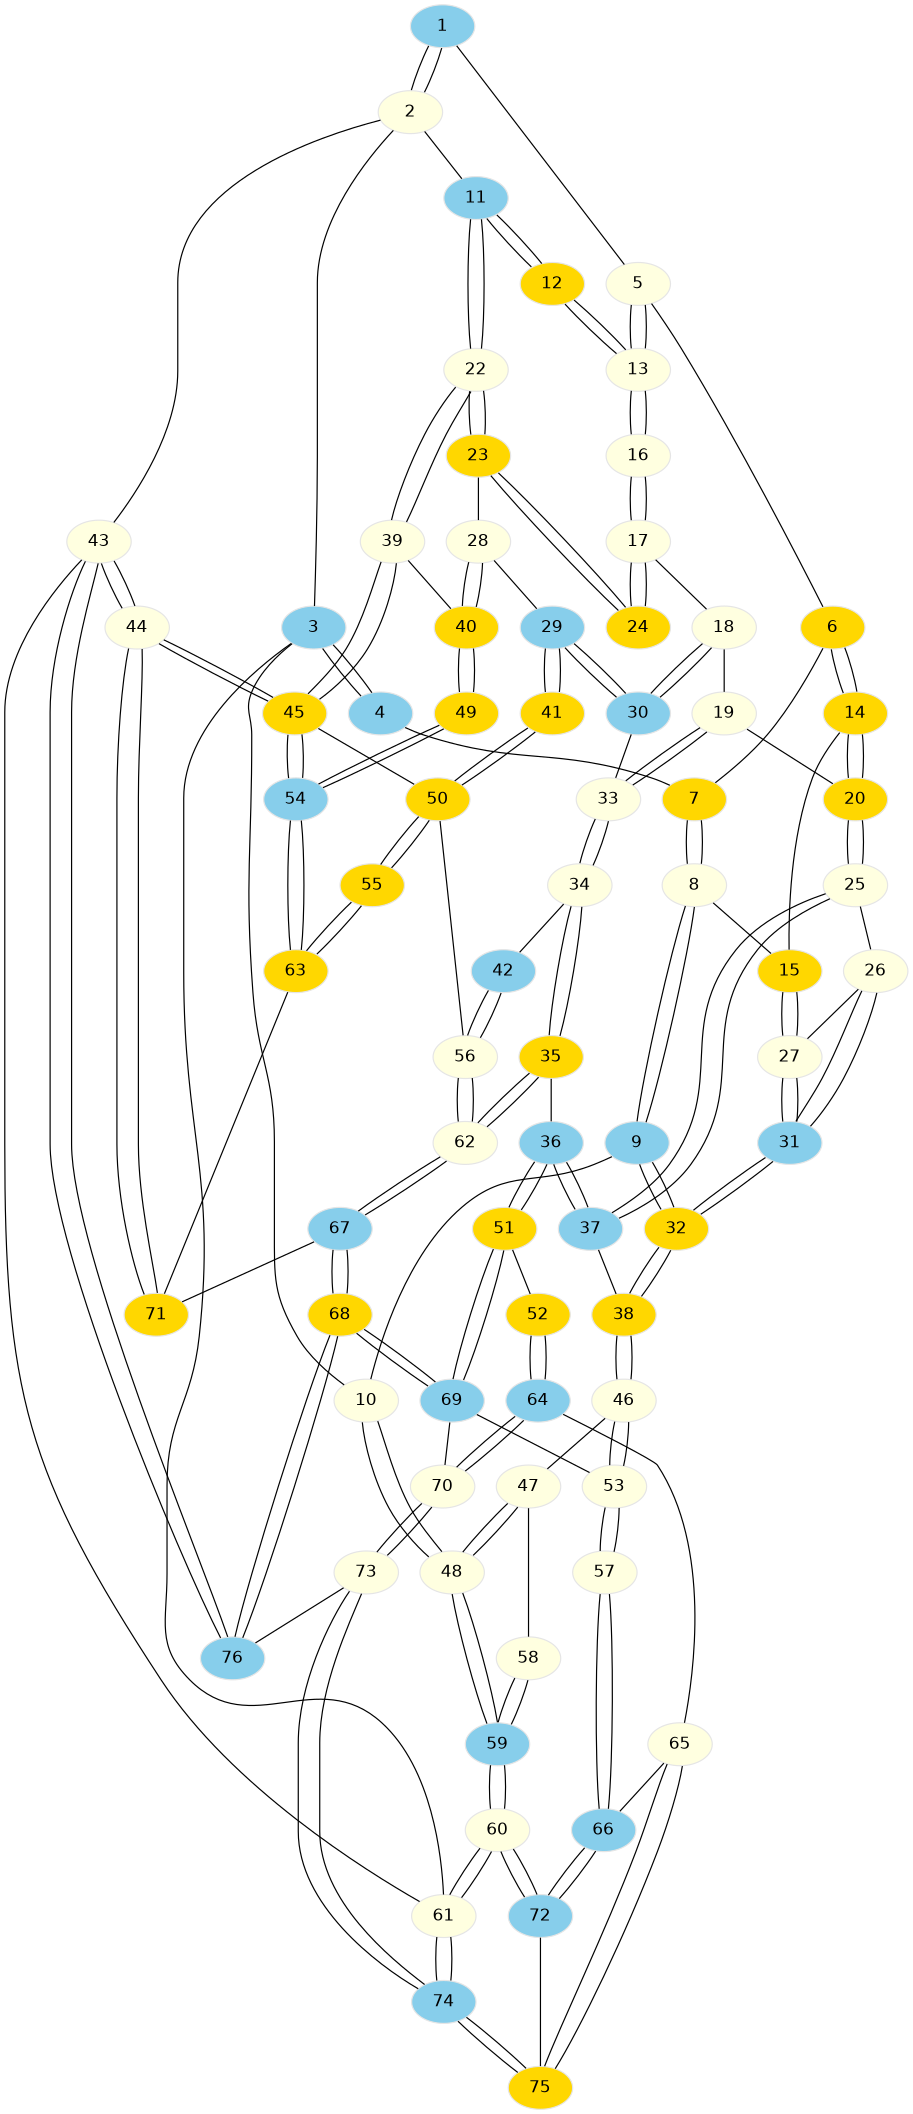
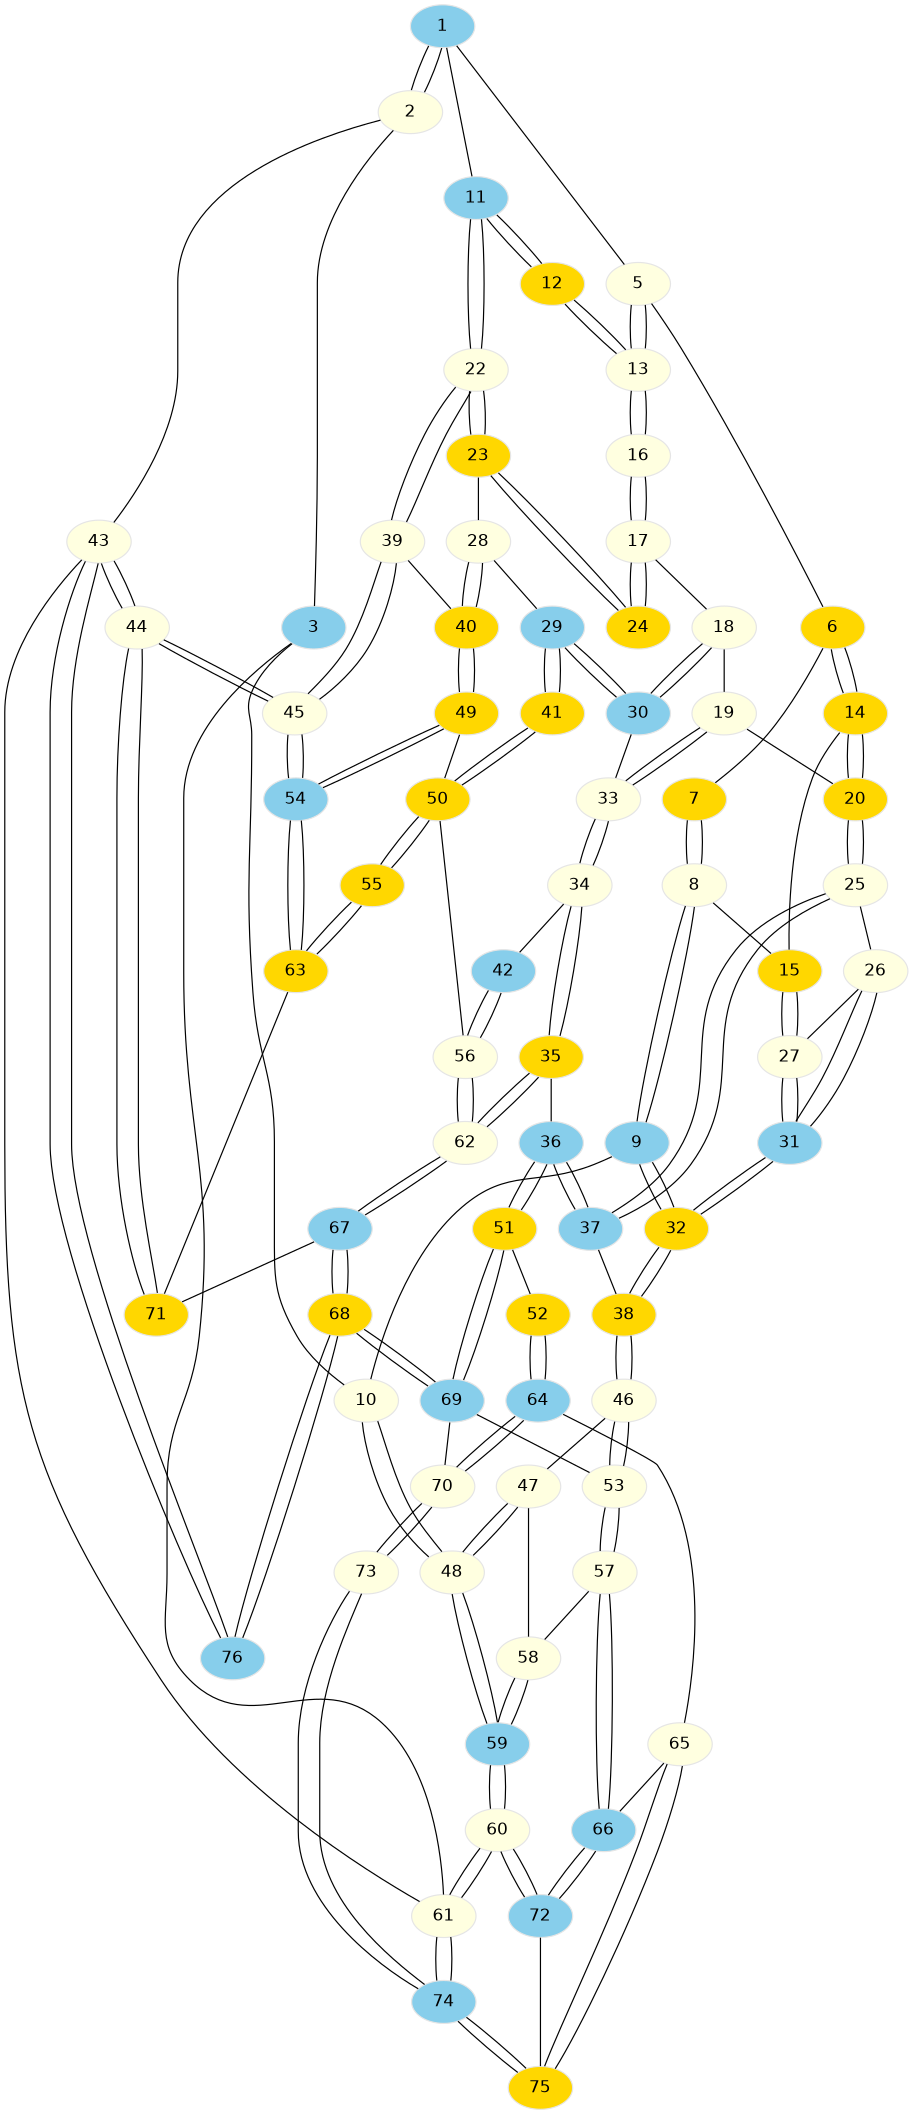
edge "2" -- "11": now "1" -- "11"
node "45": fillcolor gold -> lightyellow
node "4": removed
edge "45" -- "50": now "49" -- "50"
edge "73" -- "76": removed
edge "57" -- "58": added
